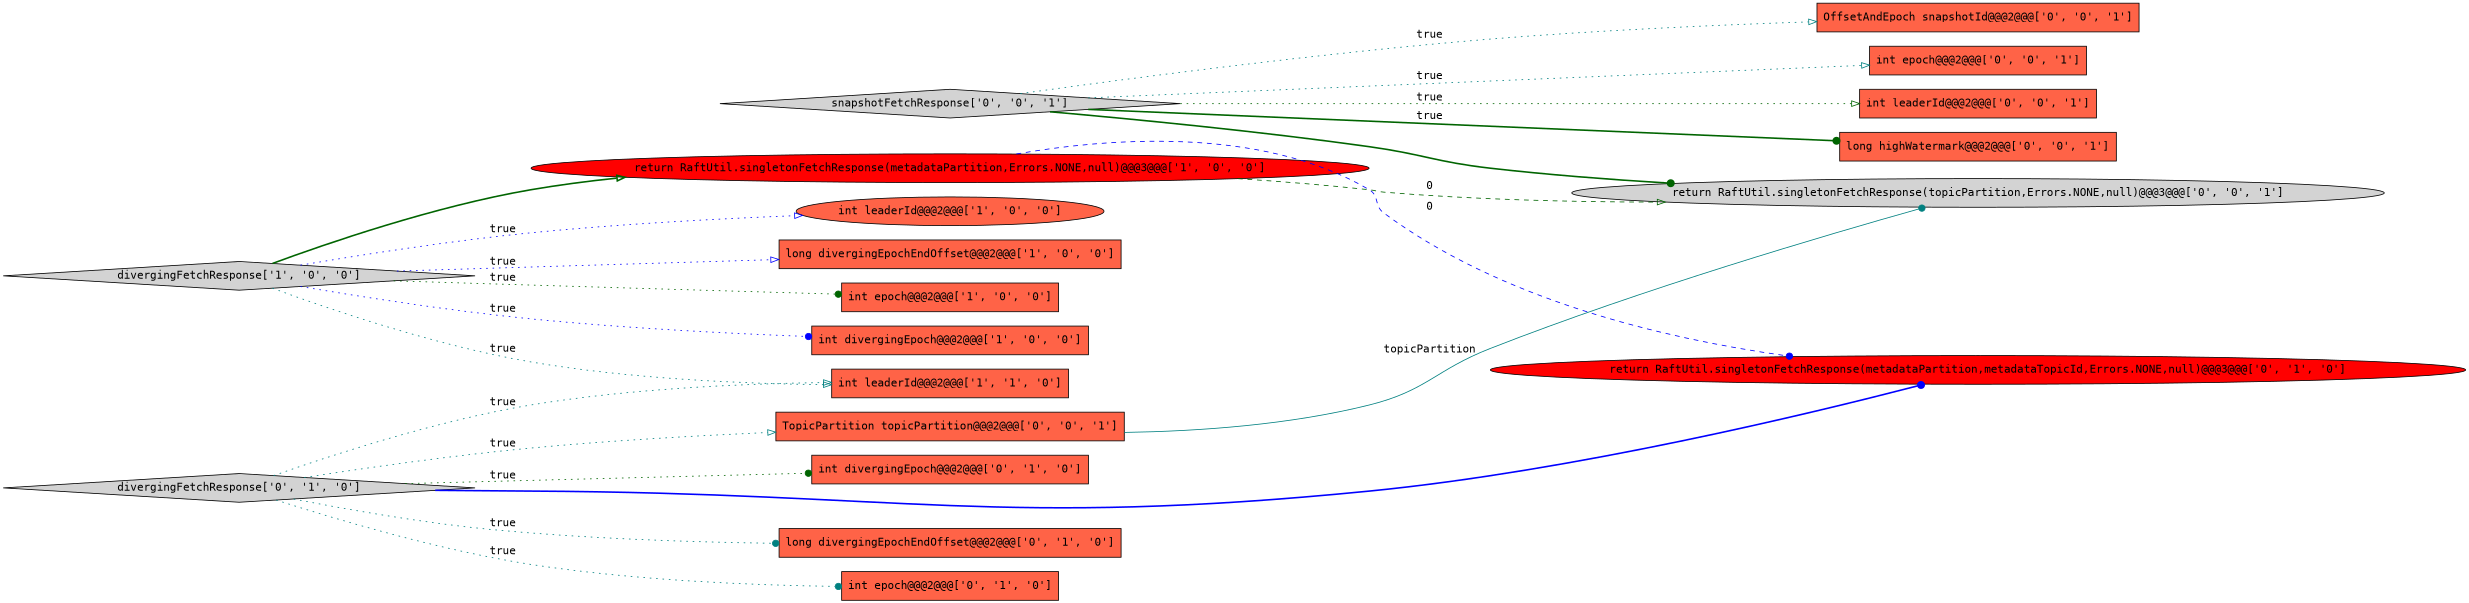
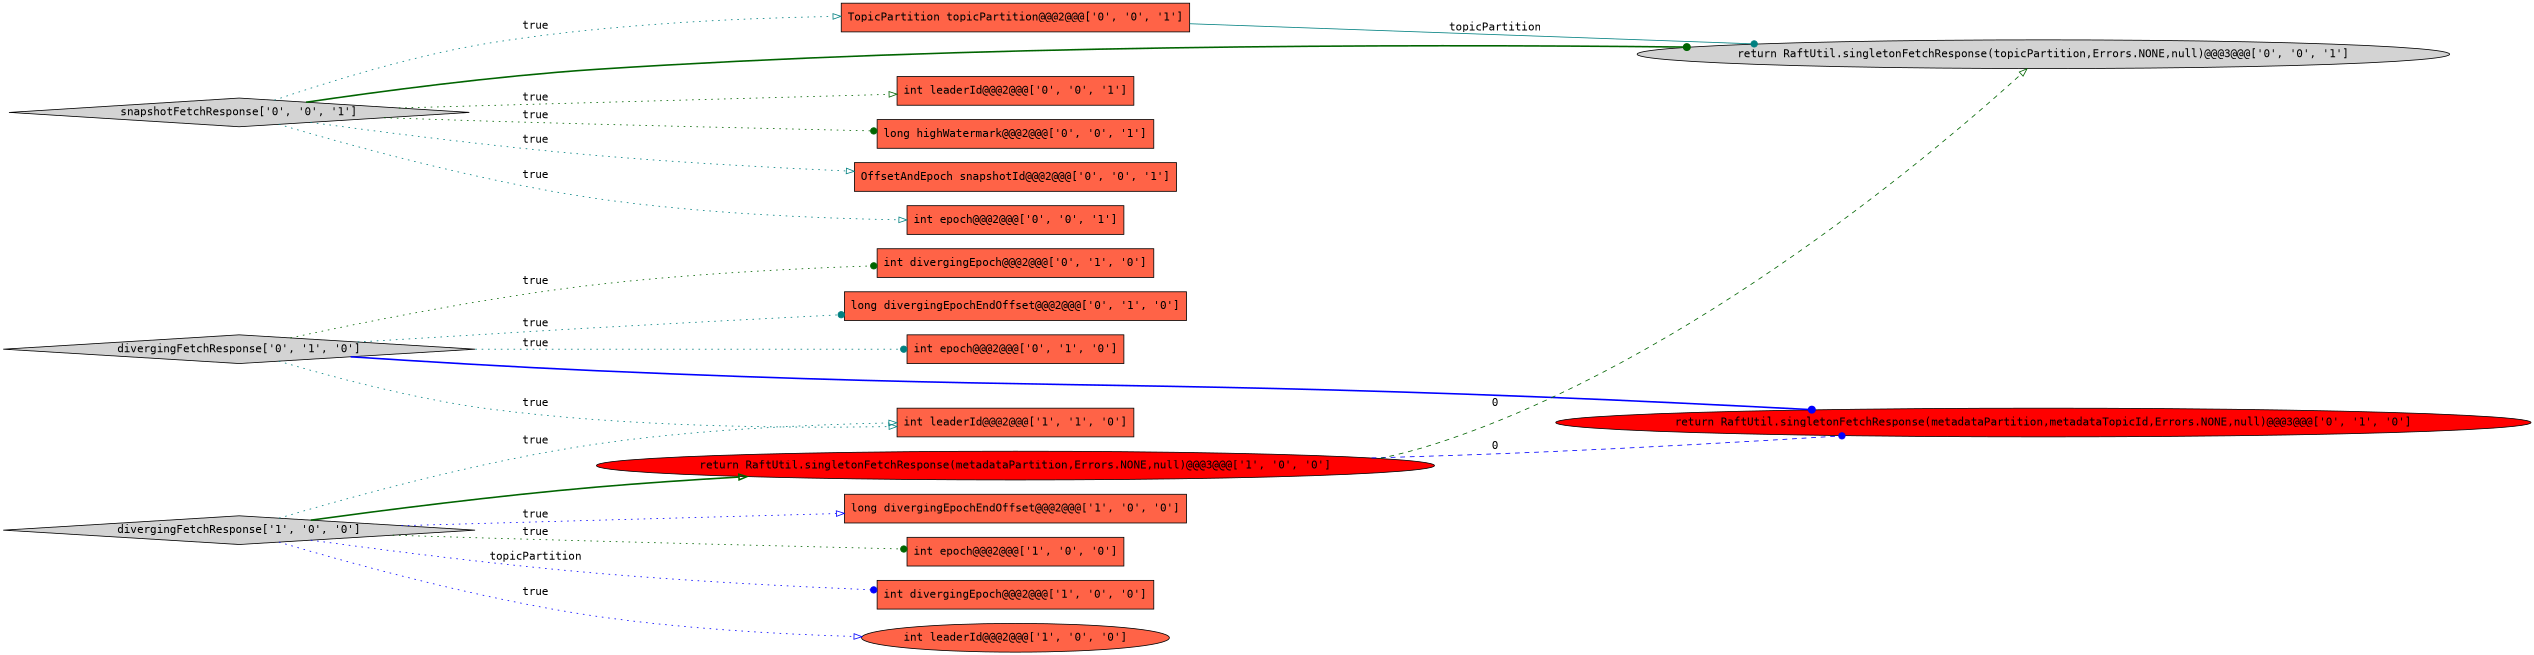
edge "snapshotFetchResponse['0', '0', '1']" -> "long highWatermark@@@2@@@['0', '0', '1']": style bold -> dotted
edge "divergingFetchResponse['1', '0', '0']" -> "int divergingEpoch@@@2@@@['1', '0', '0']": label "true" -> "topicPartition"
edge "divergingFetchResponse['0', '1', '0']" -> "TopicPartition topicPartition@@@2@@@['0', '0', '1']": now "snapshotFetchResponse['0', '0', '1']" -> "TopicPartition topicPartition@@@2@@@['0', '0', '1']"
